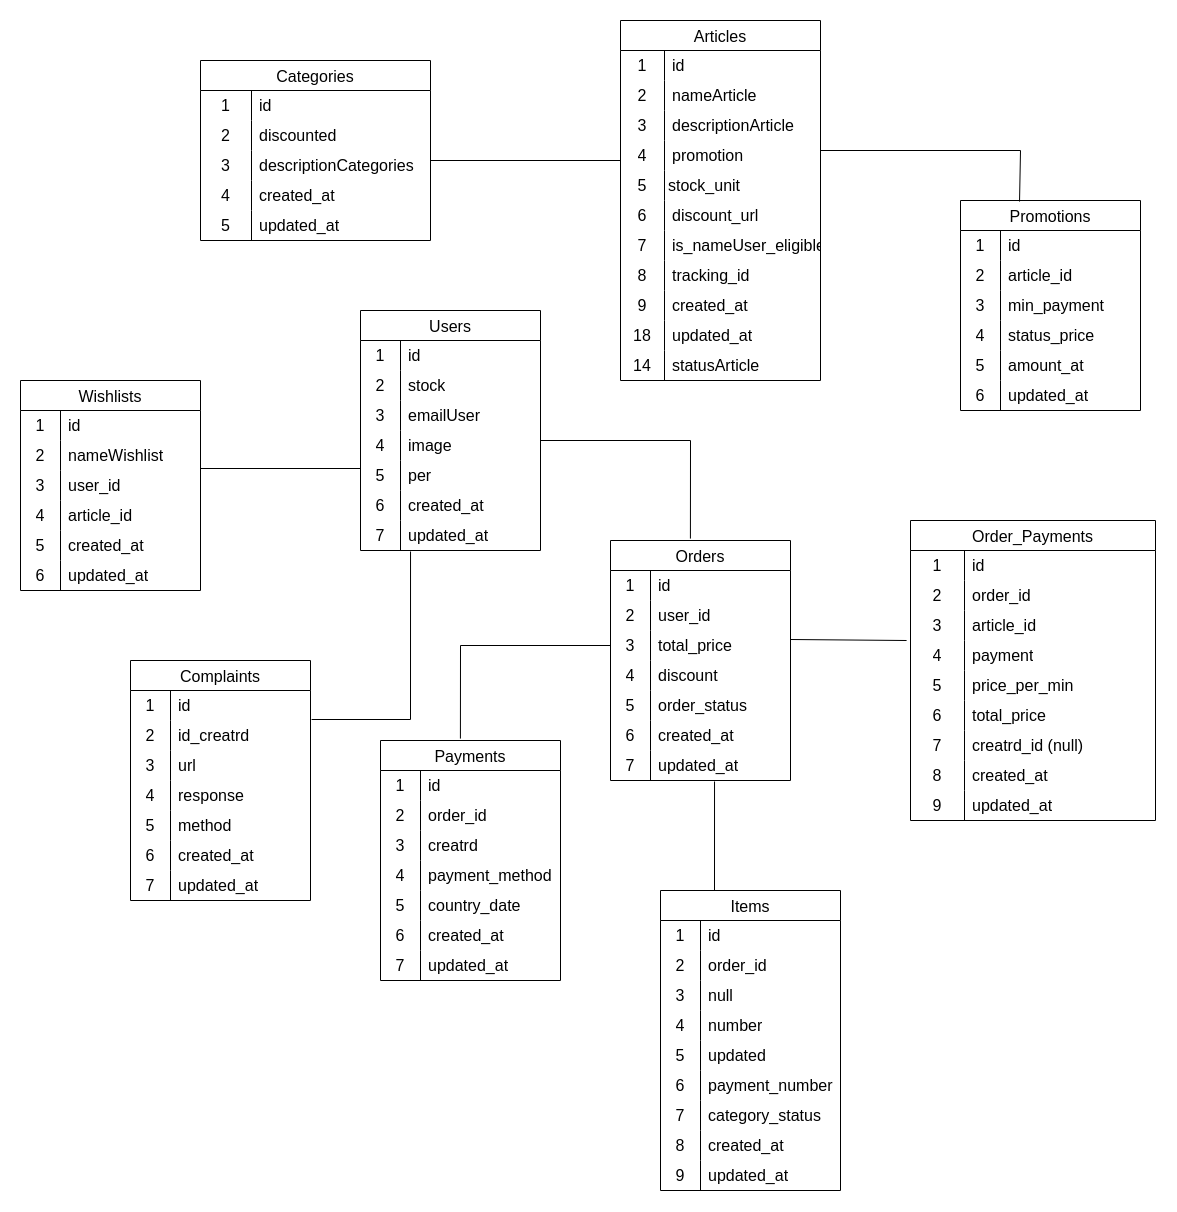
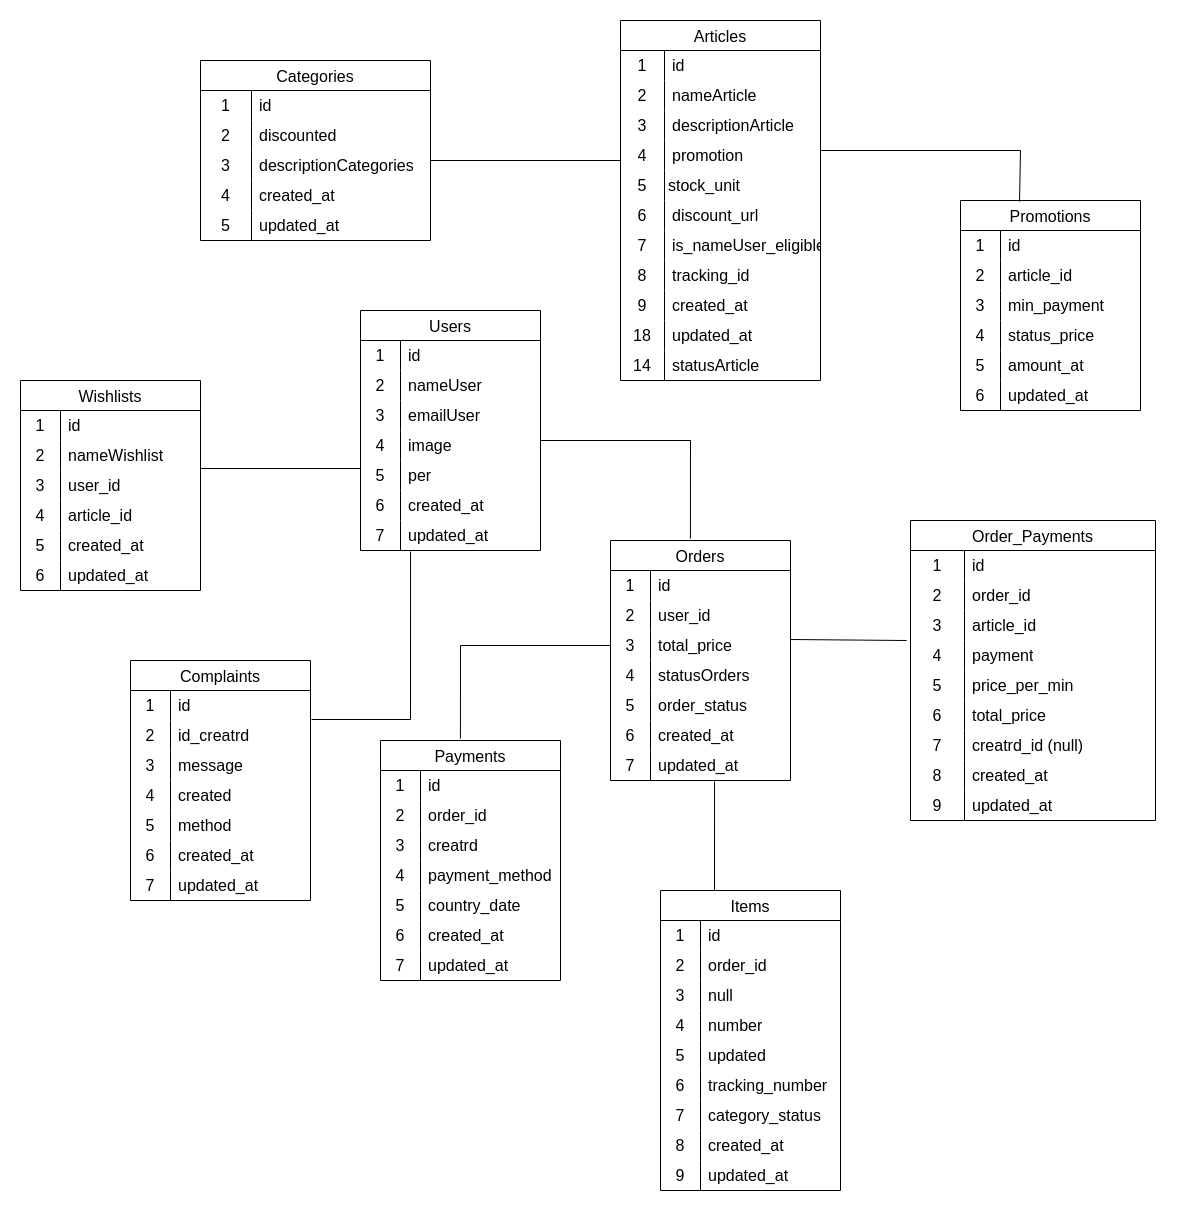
node "stock": label "stock" -> "nameUser"
node "discount": label "discount" -> "statusOrders"
node "url": label "url" -> "message"
node "response": label "response" -> "created"
node "payment_number": label "payment_number" -> "tracking_number"
